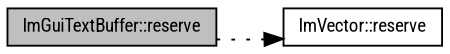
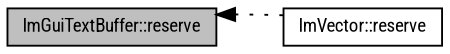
edge "ImGuiTextBuffer::reserve" -> "ImVector::reserve": reversed
